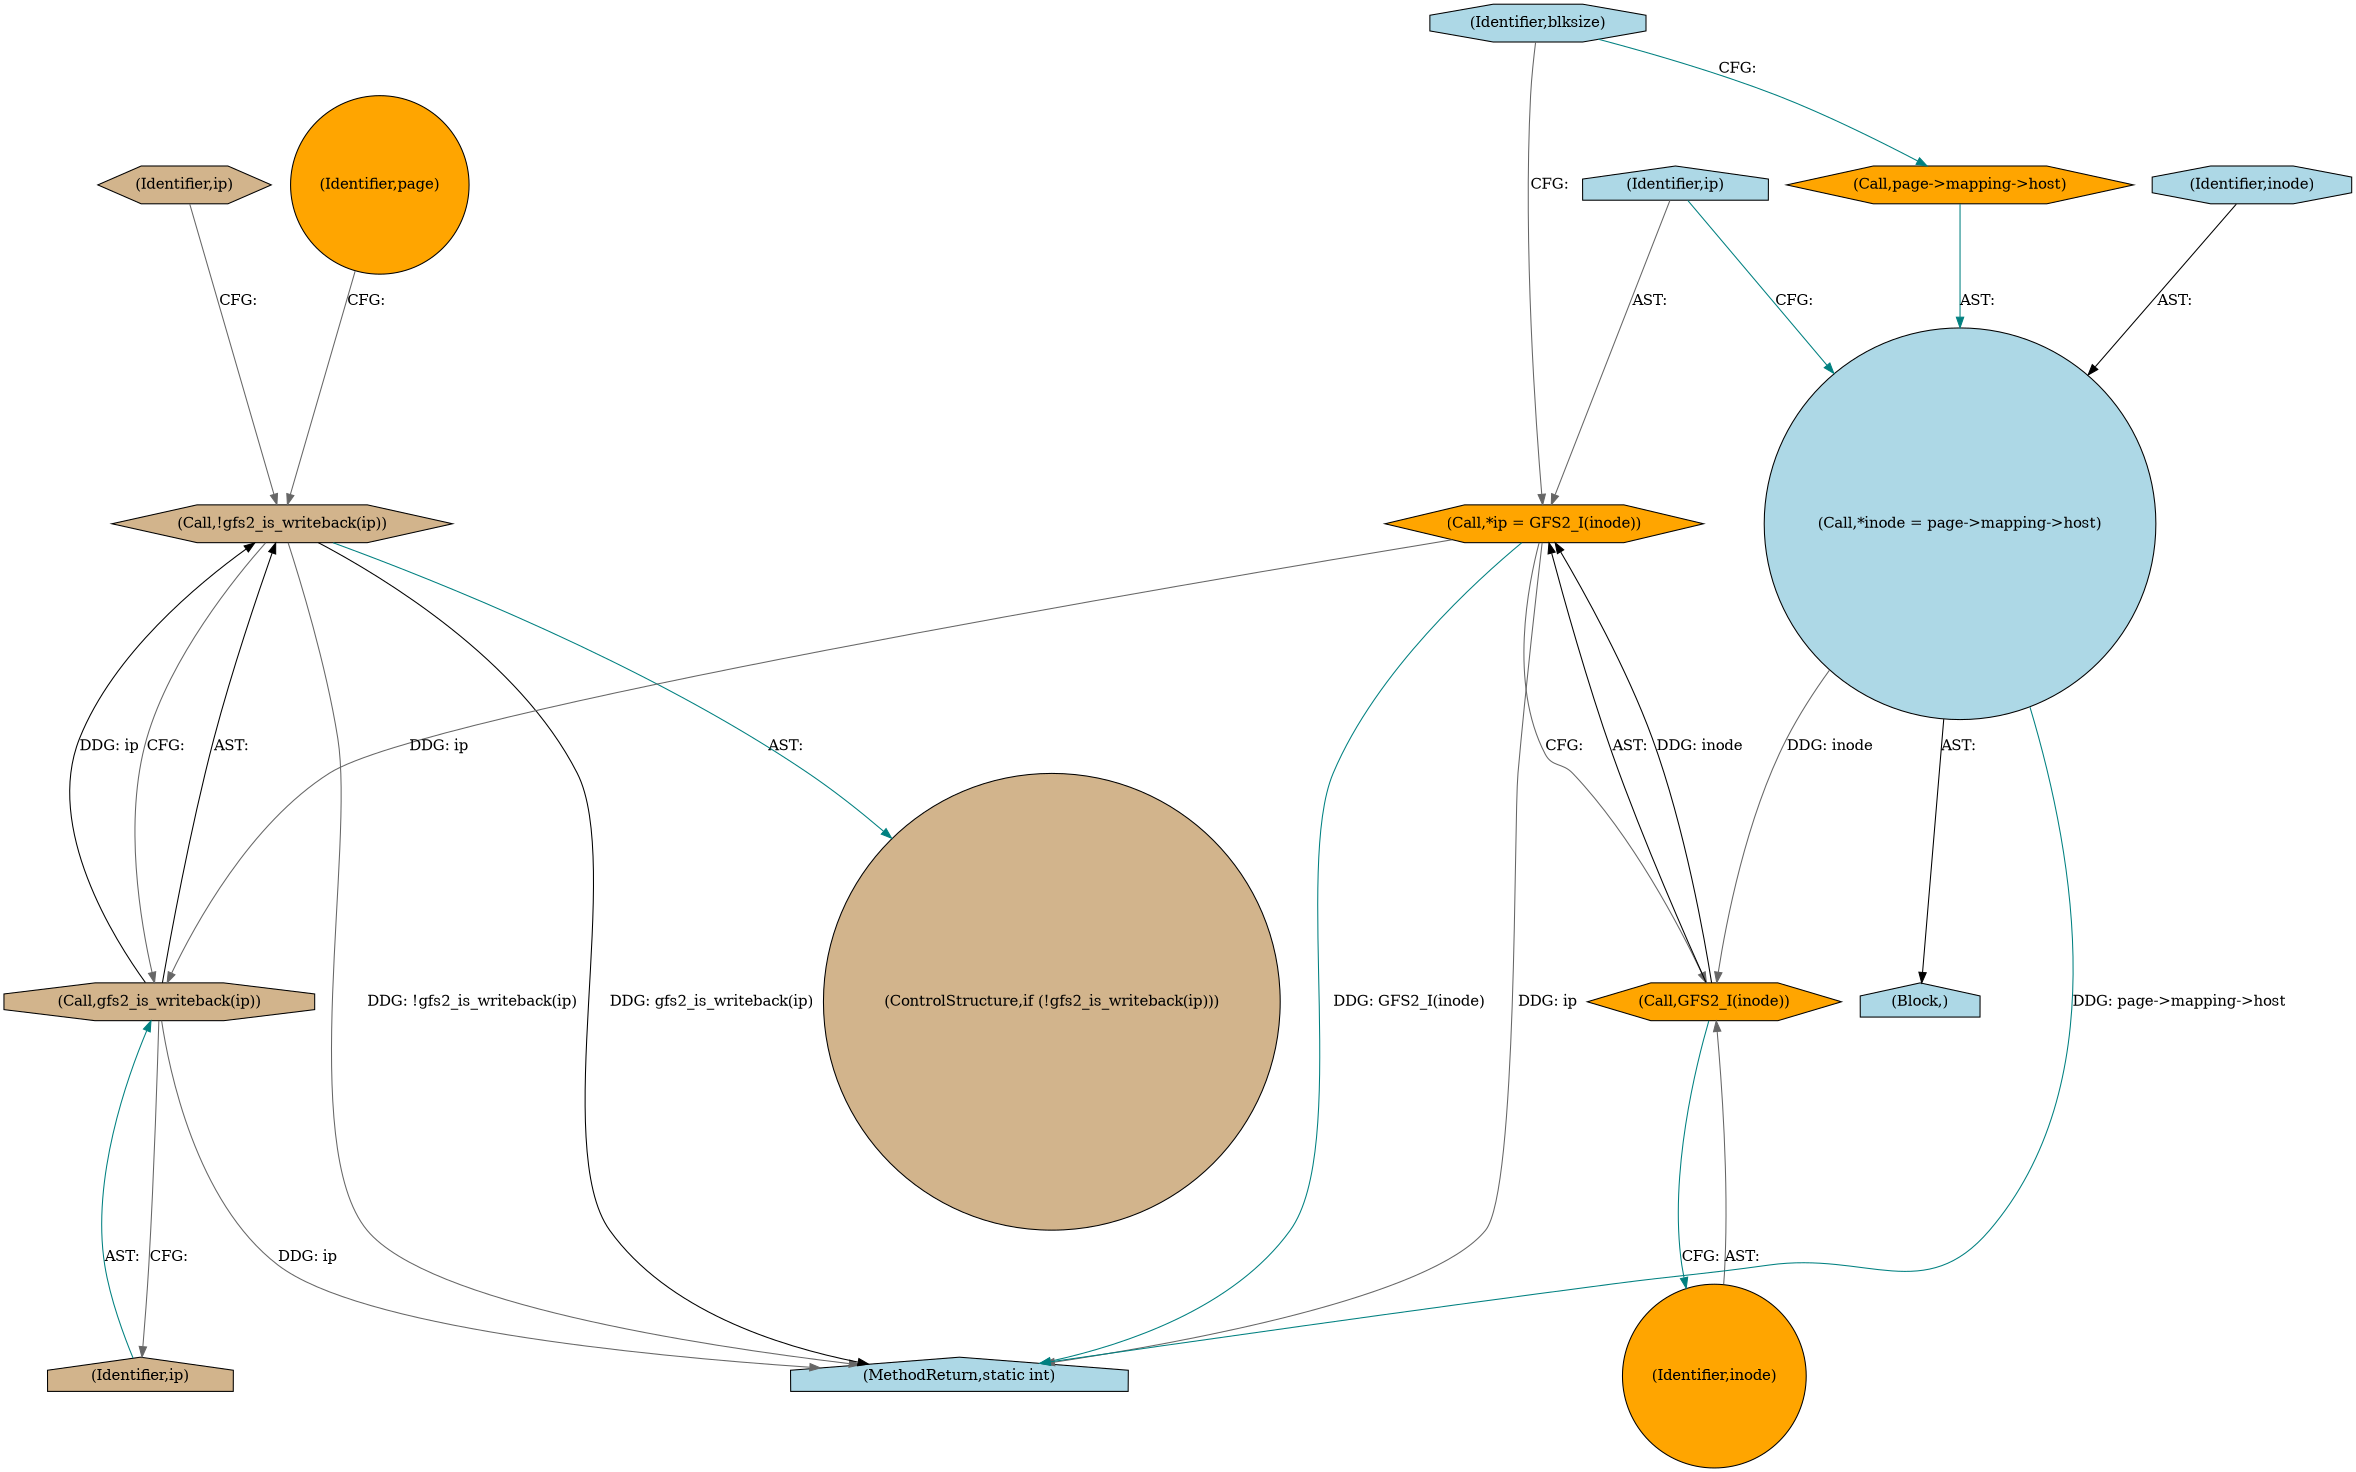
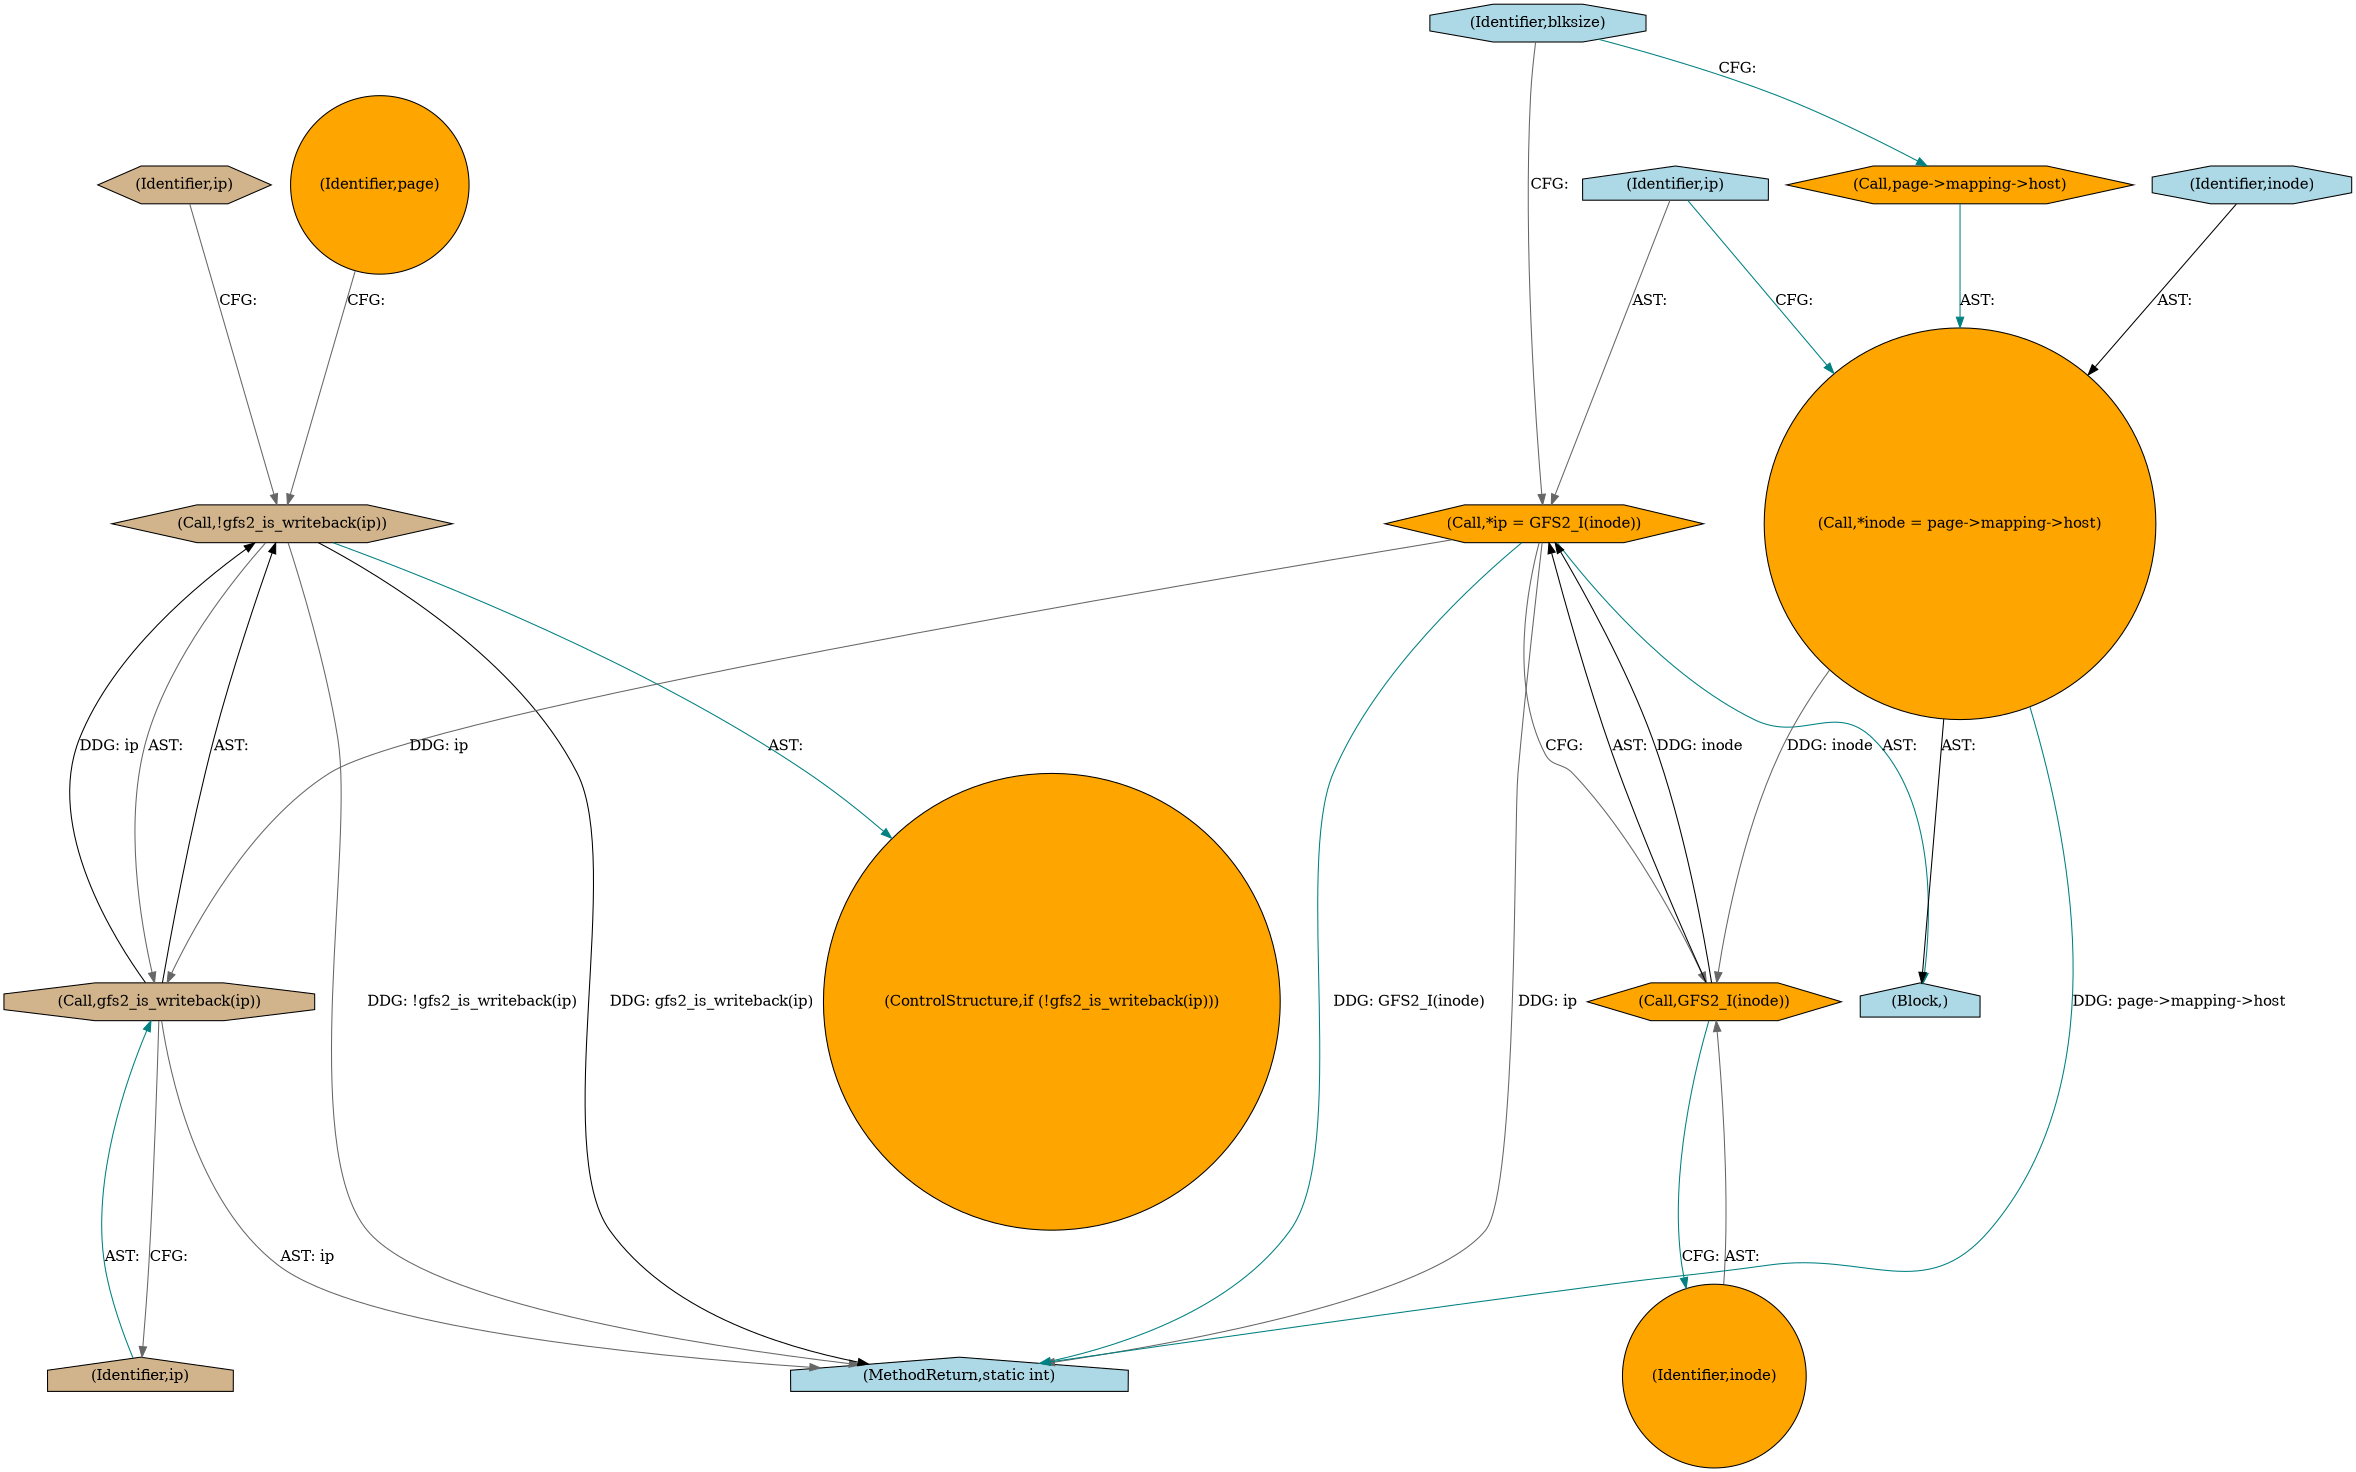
node "(Call,*inode = page->mapping->host)": fillcolor lightblue -> orange
edge "(Call,*ip = GFS2_I(inode))" -> "(Block,)": added, label "AST:"
edge "(Call,!gfs2_is_writeback(ip))" -> "(Call,gfs2_is_writeback(ip))": label "CFG: " -> "AST: "
node "(ControlStructure,if (!gfs2_is_writeback(ip)))": fillcolor tan -> orange
edge "(Call,gfs2_is_writeback(ip))" -> "(MethodReturn,static int)": label "DDG: ip" -> "AST: ip"
